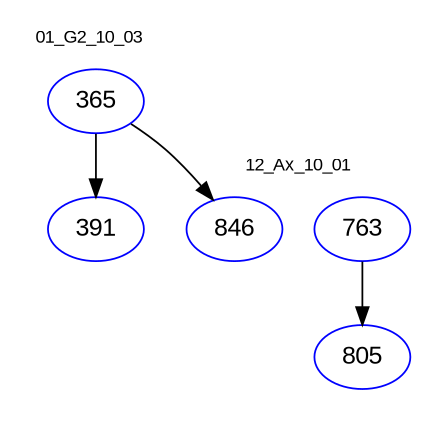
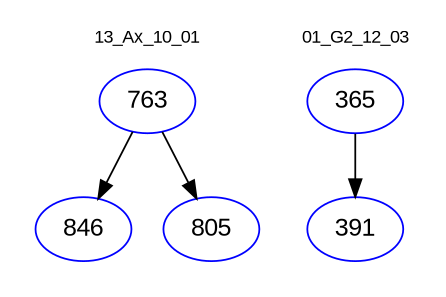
cluster "01_G2_10_03": label "01_G2_10_03" -> "01_G2_12_03"
cluster "12_Ax_10_01": label "12_Ax_10_01" -> "13_Ax_10_01"
edge "365" -> "846": now "763" -> "846"
